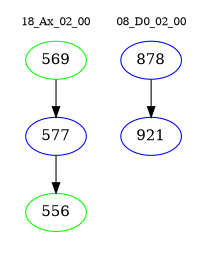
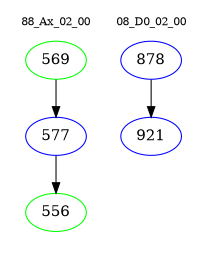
cluster "18_Ax_02_00": label "18_Ax_02_00" -> "88_Ax_02_00"
